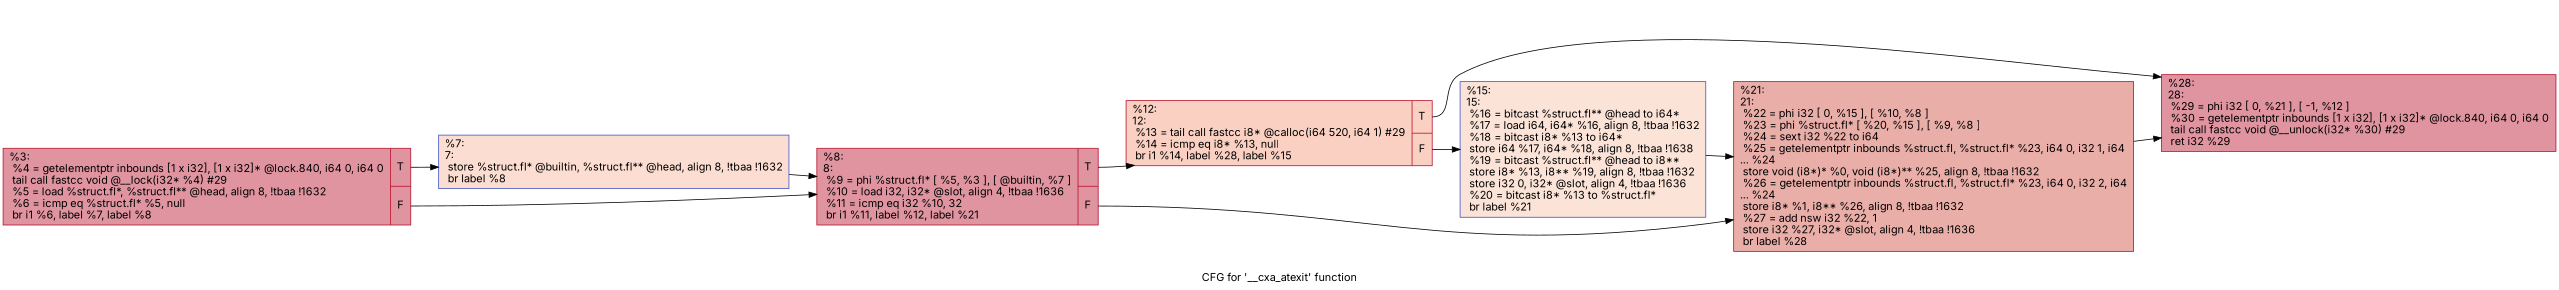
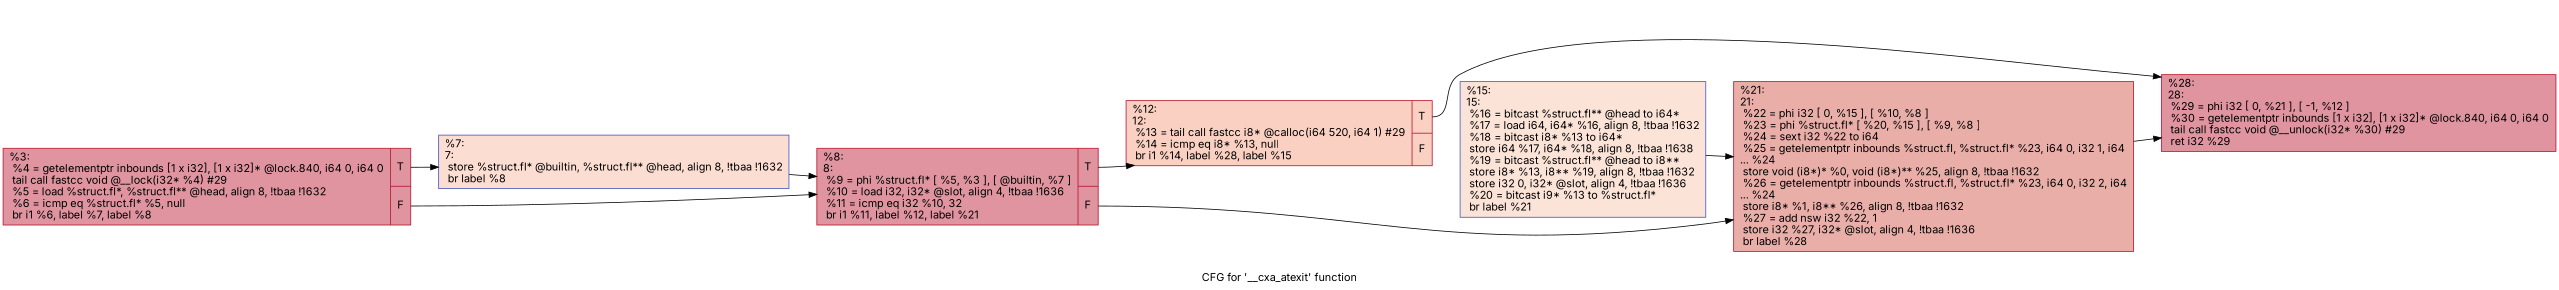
edge "%12:" -> "%15:": removed
node "%15:": text "%20 = bitcast i8* %13 to %struct.fl*" -> "%20 = bitcast i9* %13 to %struct.fl*"
